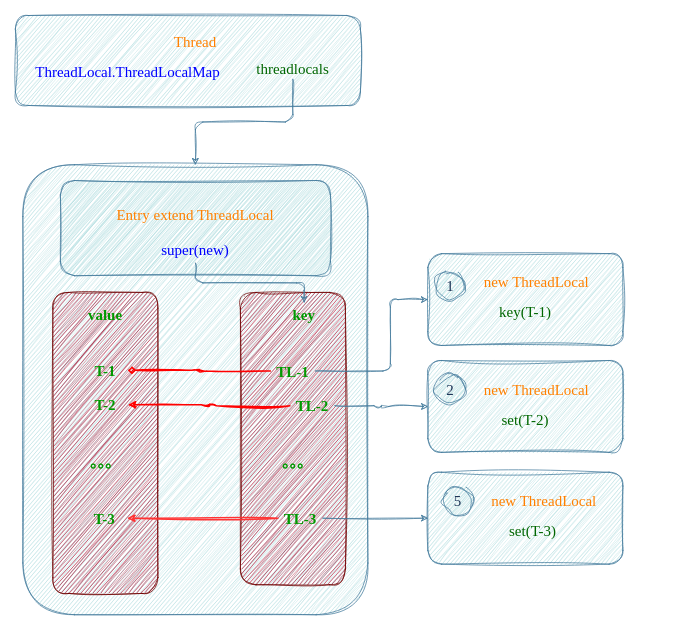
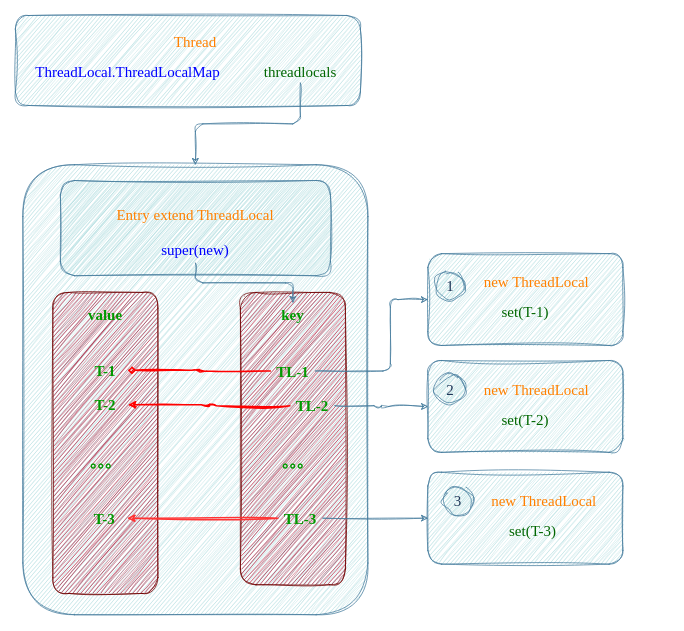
node "threadlocals": moved (293, 68) -> (300, 72)
node "key(T-1)": label "key(T-1)" -> "set(T-1)"
node "key": moved (304, 314) -> (293, 314)
node "5": label "5" -> "3"
